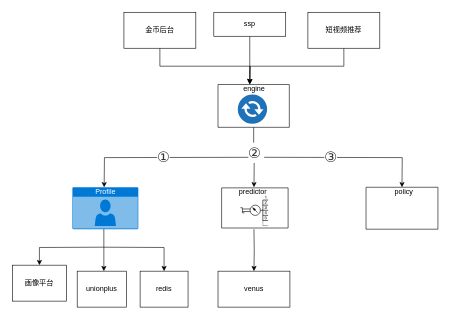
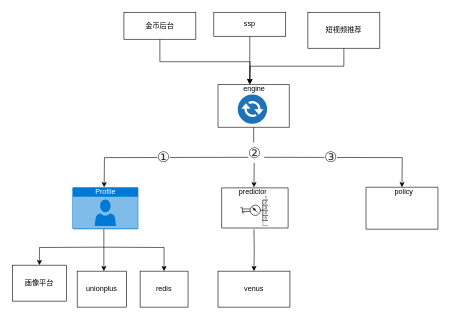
node "金币后台": size 72x36 -> 72x27
